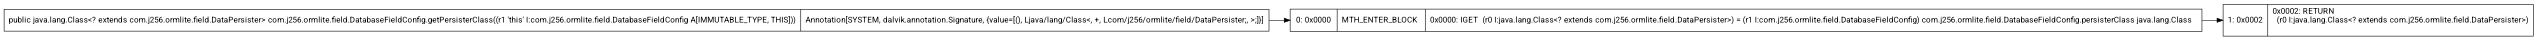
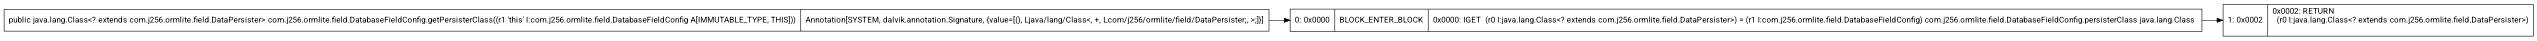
node "0: 0x0000": text "MTH_ENTER_BLOCK" -> "BLOCK_ENTER_BLOCK"
